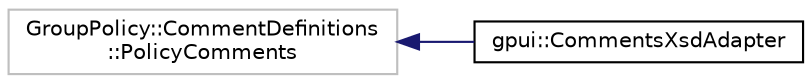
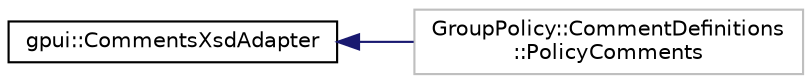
edge "gpui::CommentsXsdAdapter" -> "GroupPolicy::CommentDefinitions ::PolicyComments": reversed
